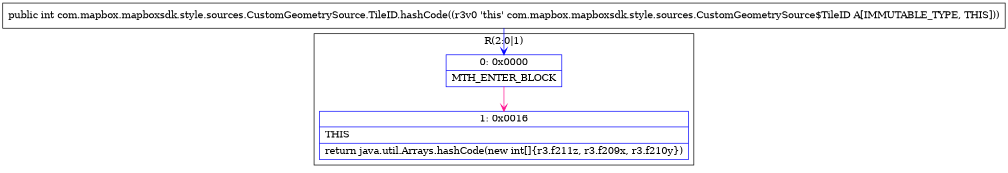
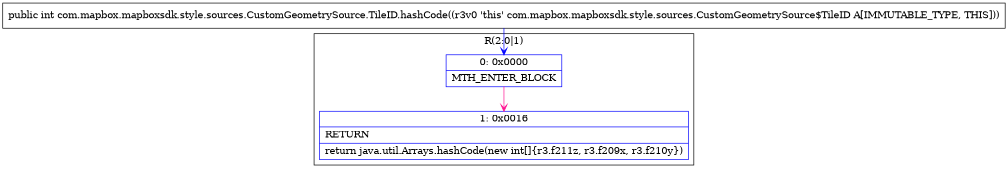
node "1: 0x0016": text "THIS" -> "RETURN"
